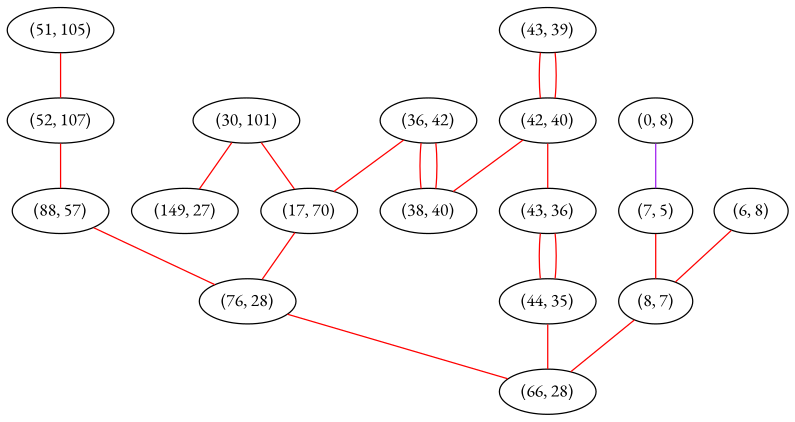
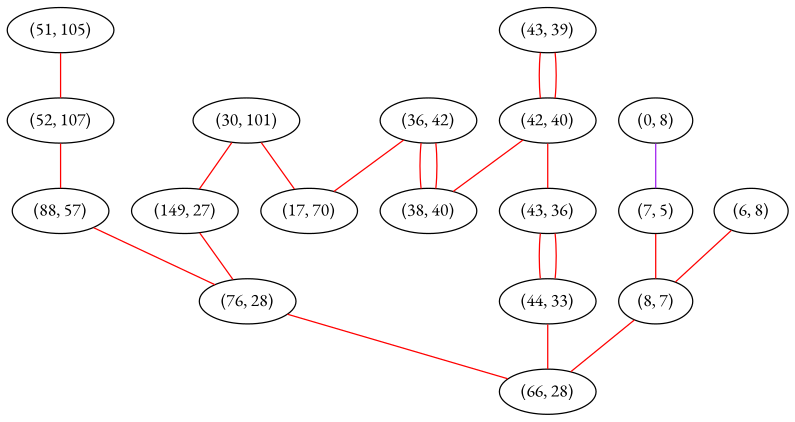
edge "(17, 70)" -- "(76, 28)": now "(149, 27)" -- "(76, 28)"
node "(44, 35)": label "(44, 35)" -> "(44, 33)"
